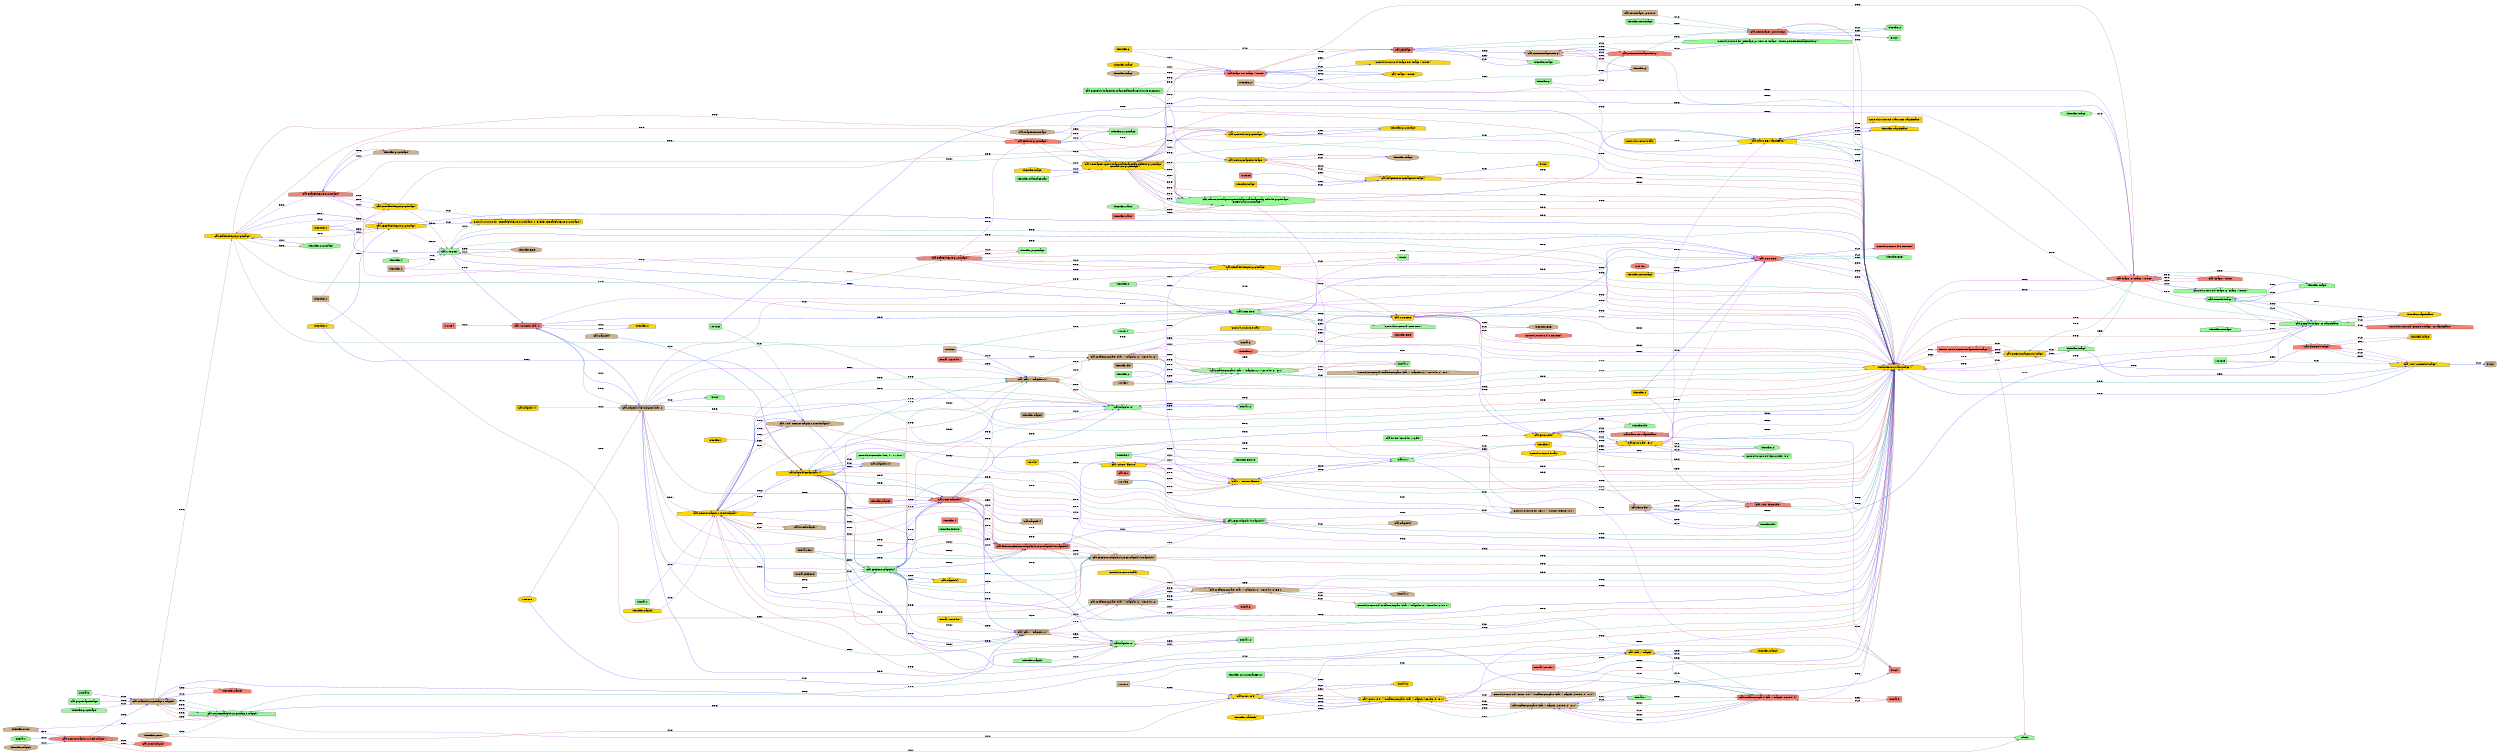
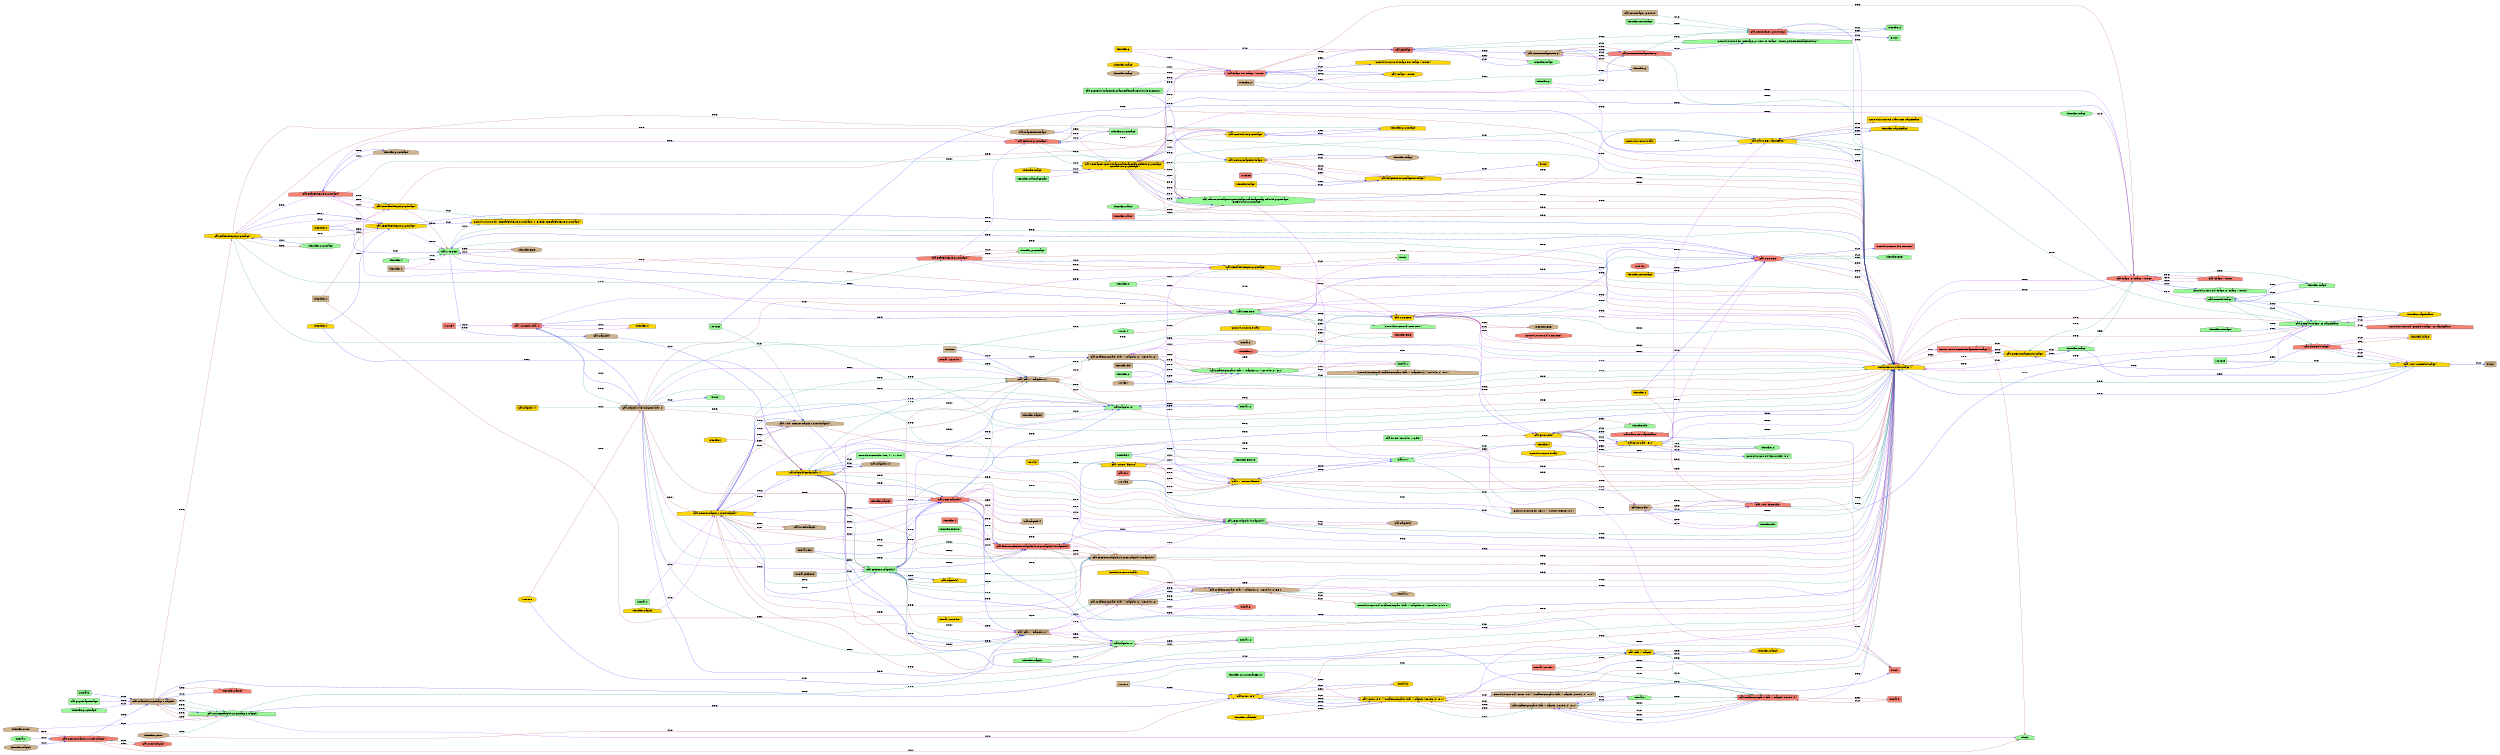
edge "(Call,c != EOF)" -> "(Call,(unsigned char) c)": now "(Call,c != EOF)" -> "(Call,magick[i])"
edge "(Call,magick[i]=magick[i+1])" -> "(Call,filesize=65535UL*magick[2]+256L*magick[1]+magick[0])": removed, label "DDG:"
edge "(Call,256L*magick[1]+magick[0])" -> "(ControlStructure,for (i=0; i < (ssize_t) filesize; i++))": now "(Call,256L*magick[1]+magick[0])" -> "(Call,magick[0])"
